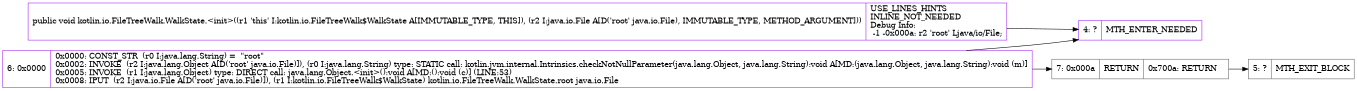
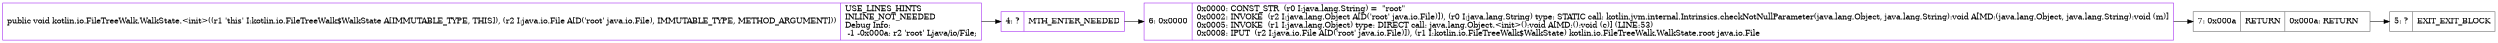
edge "6: 0x0000" -> "4: ?": reversed
node "7: 0x000a": text "0x700a: RETURN" -> "0x000a: RETURN"
node "5: ?": text "MTH_EXIT_BLOCK" -> "EXIT_EXIT_BLOCK"
